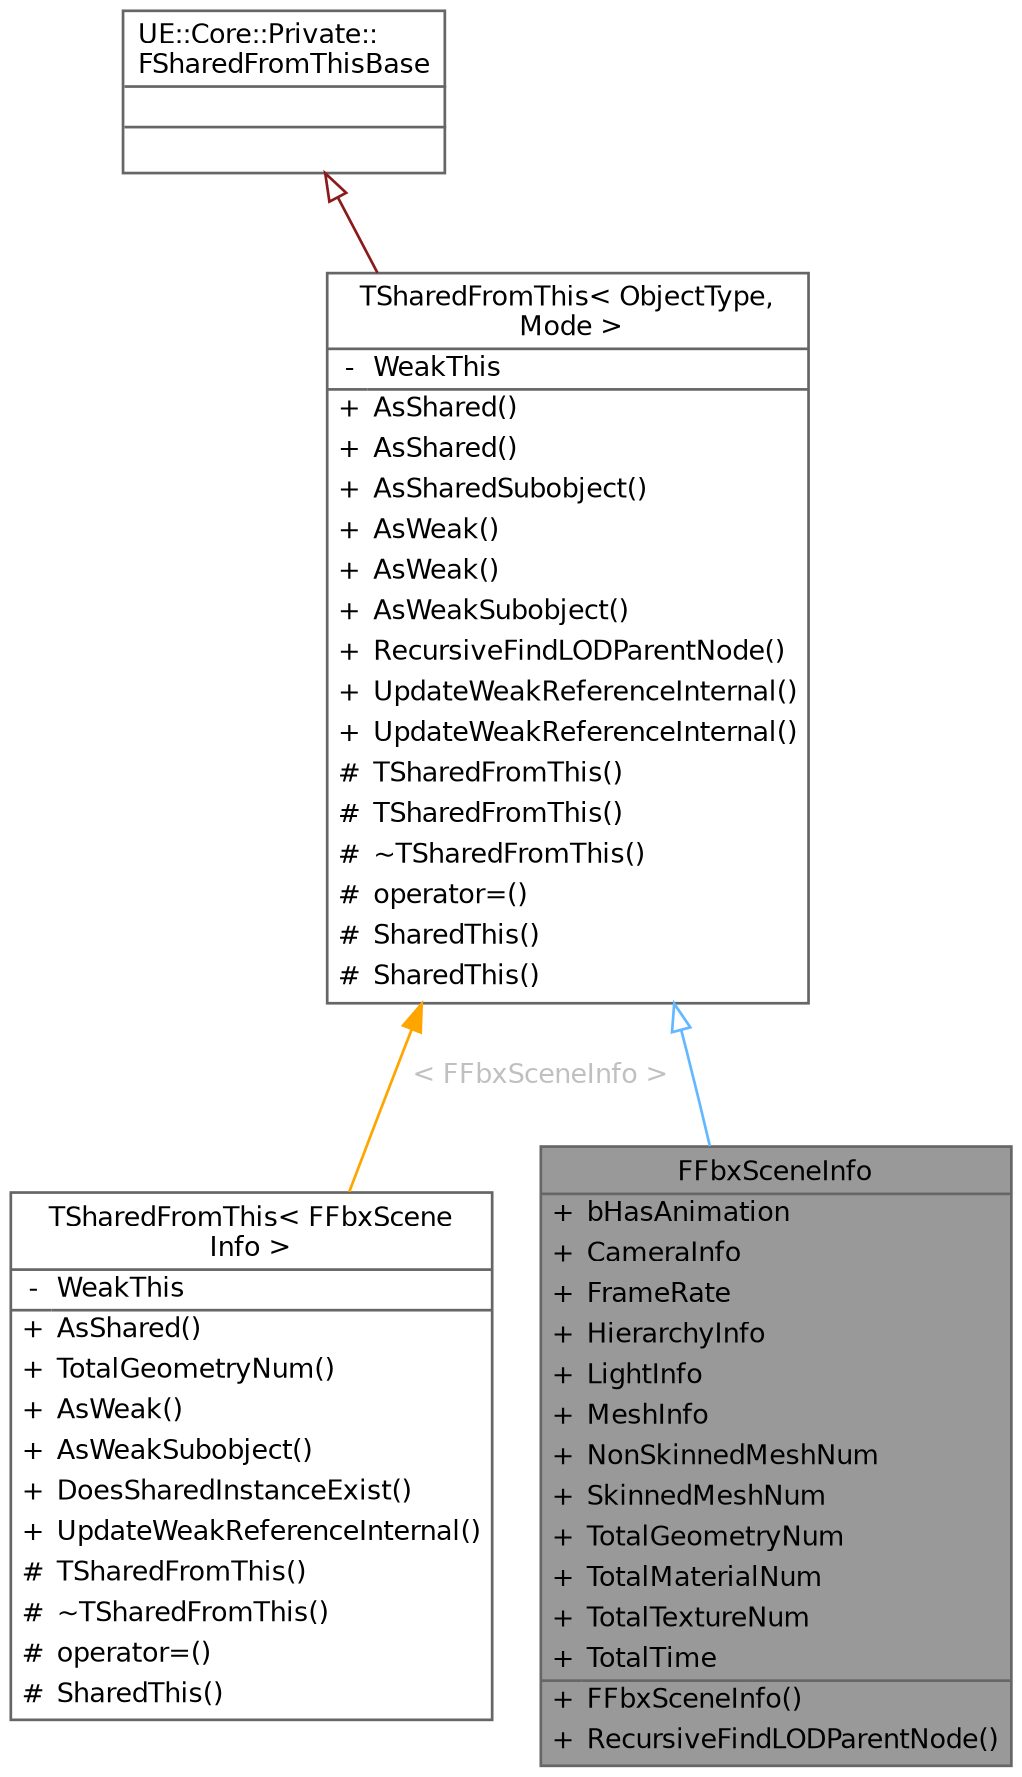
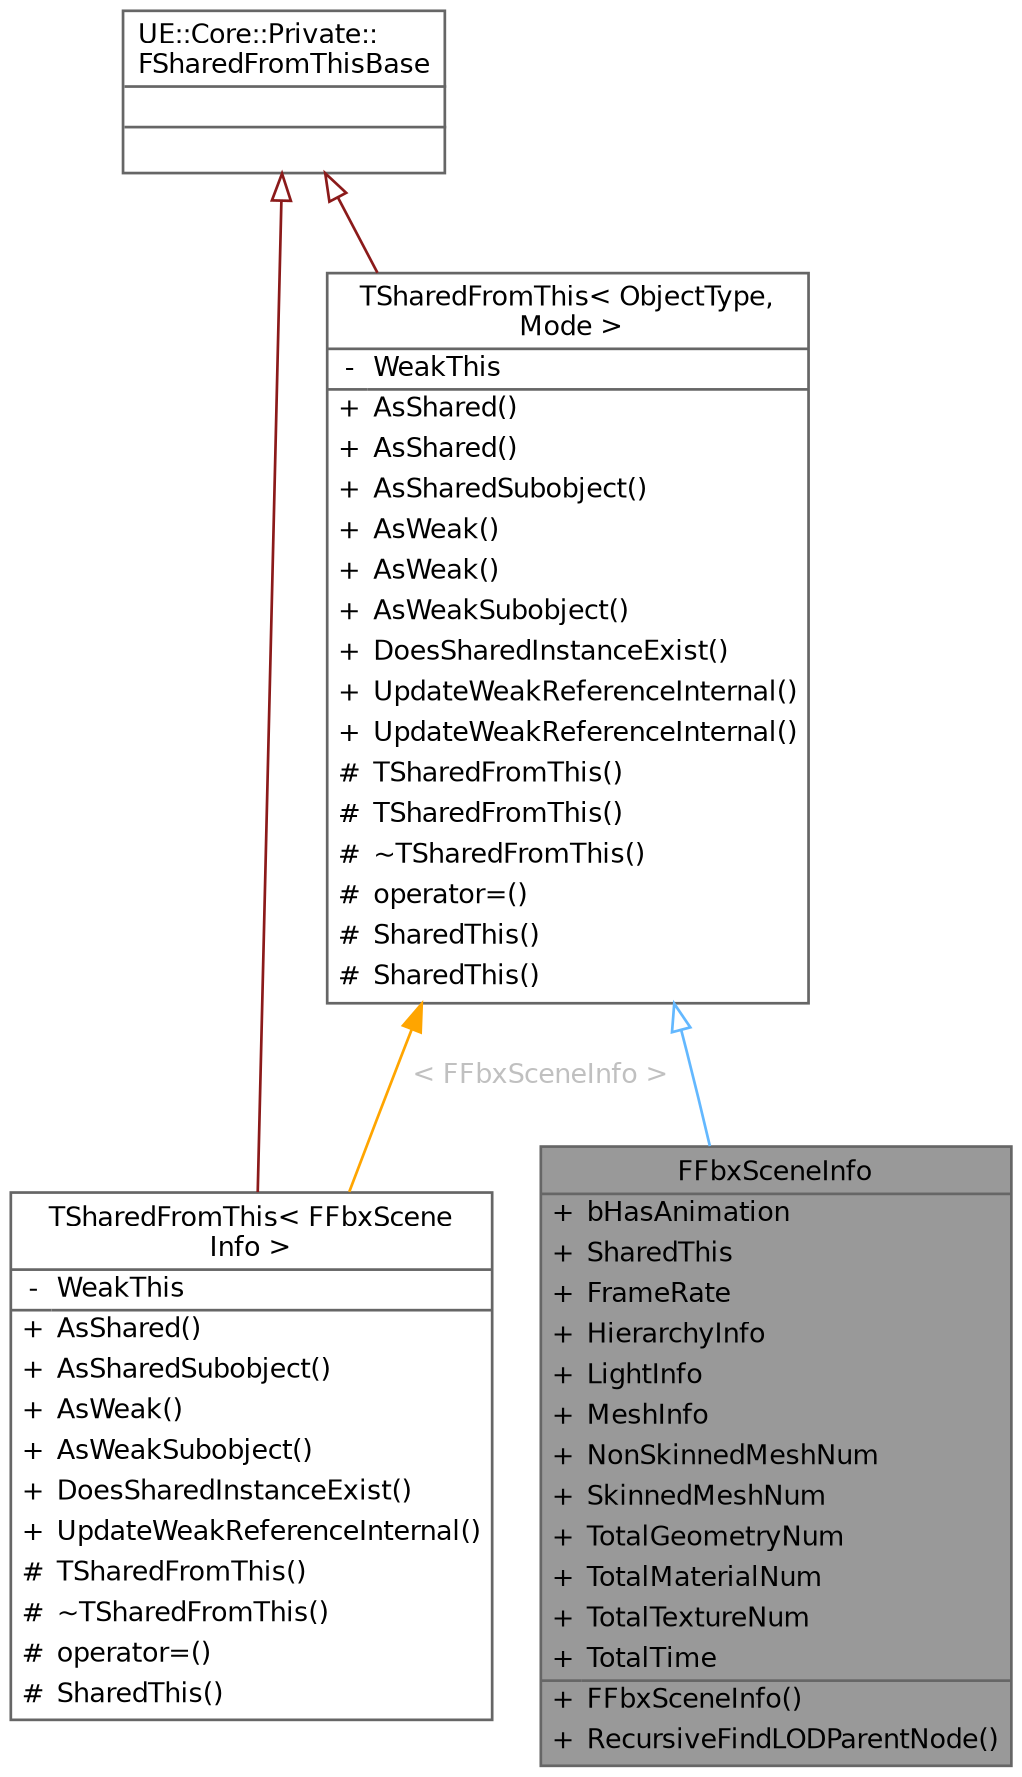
node "TSharedFromThis< ObjectType,": text "RecursiveFindLODParentNode()" -> "DoesSharedInstanceExist()"
edge "TSharedFromThis< FFbxScene" -> "UE::Core::Private::": added
node "FFbxSceneInfo": text "CameraInfo" -> "SharedThis"
node "TSharedFromThis< FFbxScene": text "TotalGeometryNum()" -> "AsSharedSubobject()"
